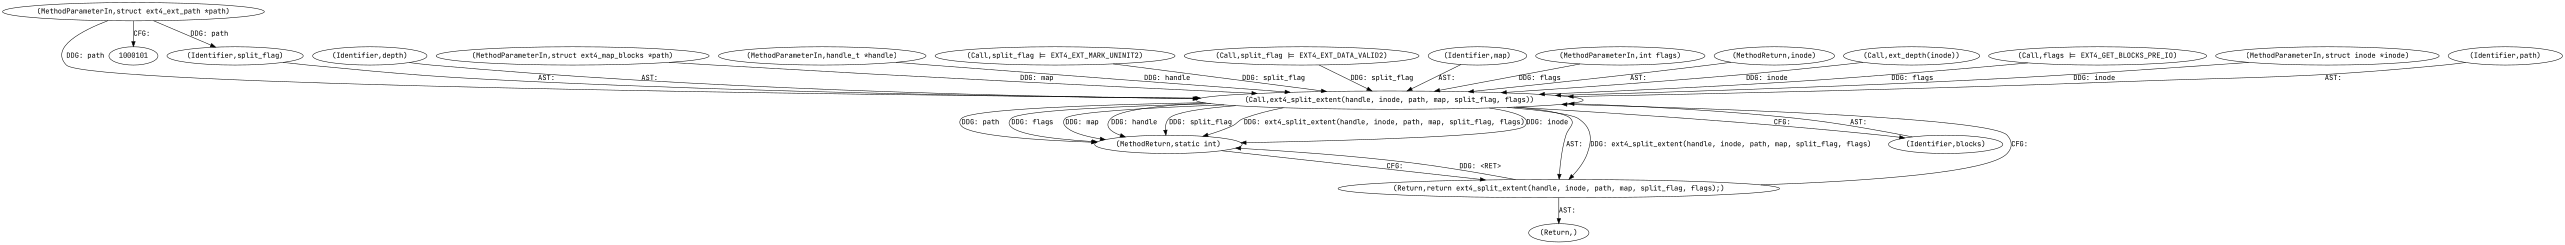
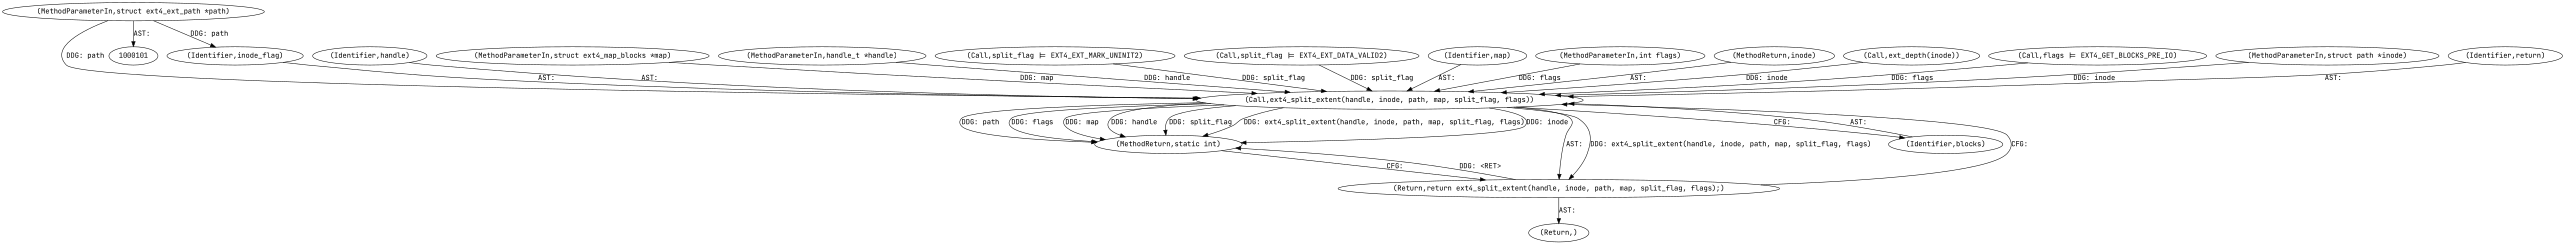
edge "(MethodParameterIn,struct ext4_ext_path *path)" -> "1000101": label "CFG: " -> "AST: "
node "(Identifier,split_flag)": label "(Identifier,split_flag)" -> "(Identifier,inode_flag)"
node "(Identifier,depth)": label "(Identifier,depth)" -> "(Identifier,handle)"
node "(MethodParameterIn,struct ext4_map_blocks *path)": label "(MethodParameterIn,struct ext4_map_blocks *path)" -> "(MethodParameterIn,struct ext4_map_blocks *map)"
node "(MethodParameterIn,struct inode *inode)": label "(MethodParameterIn,struct inode *inode)" -> "(MethodParameterIn,struct path *inode)"
node "(Identifier,path)": label "(Identifier,path)" -> "(Identifier,return)"
